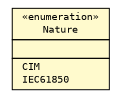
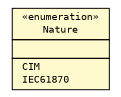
node "Nature": text "IEC61850" -> "IEC61870"
